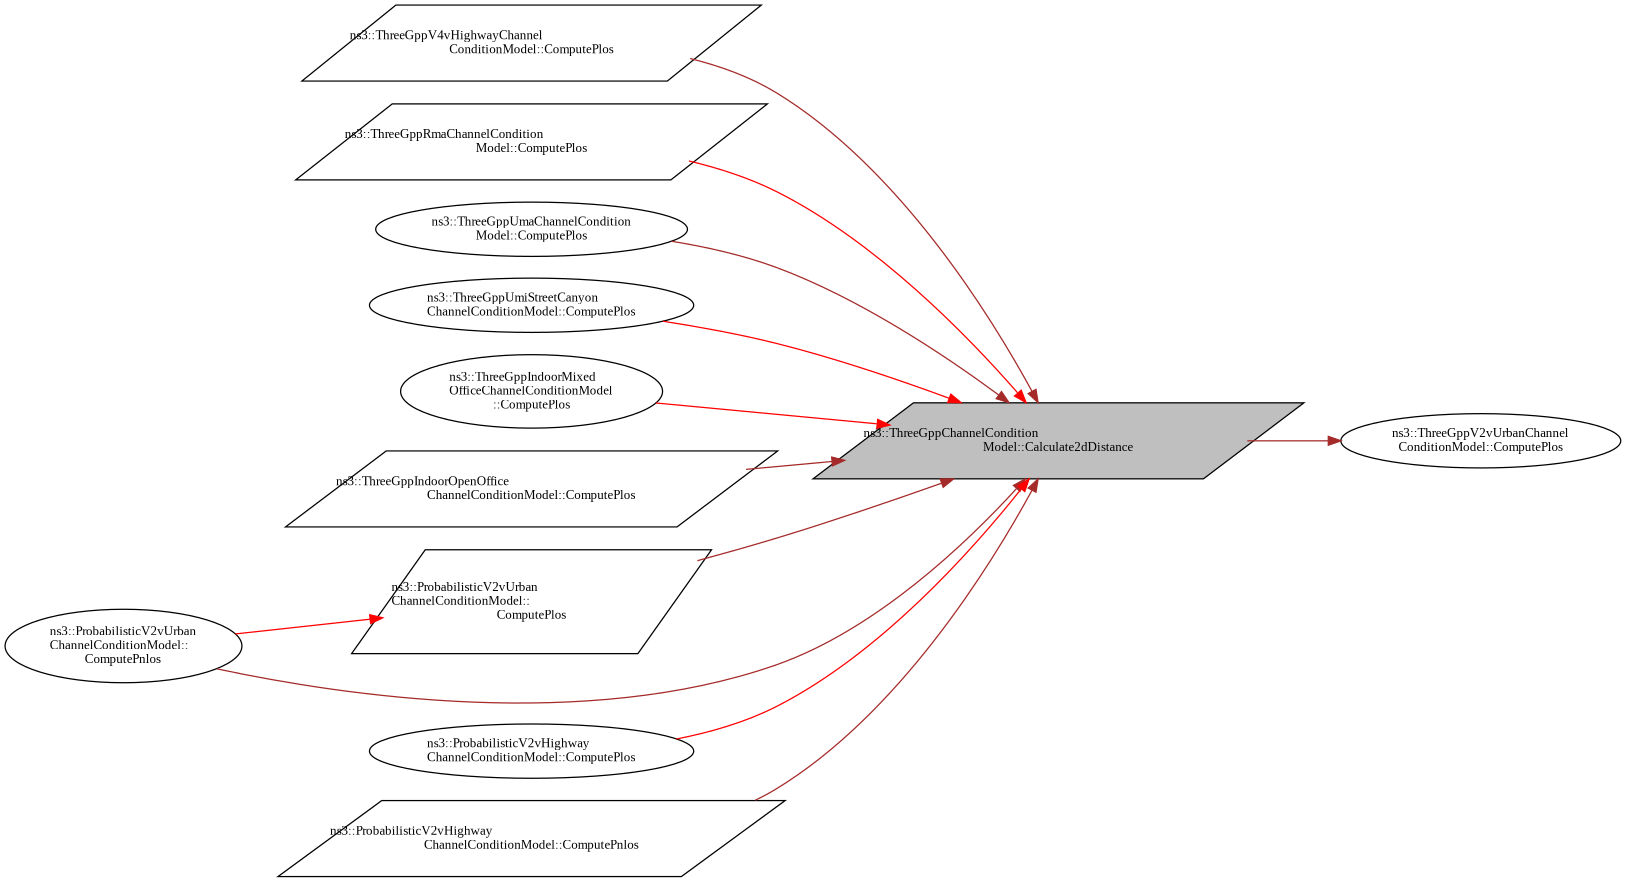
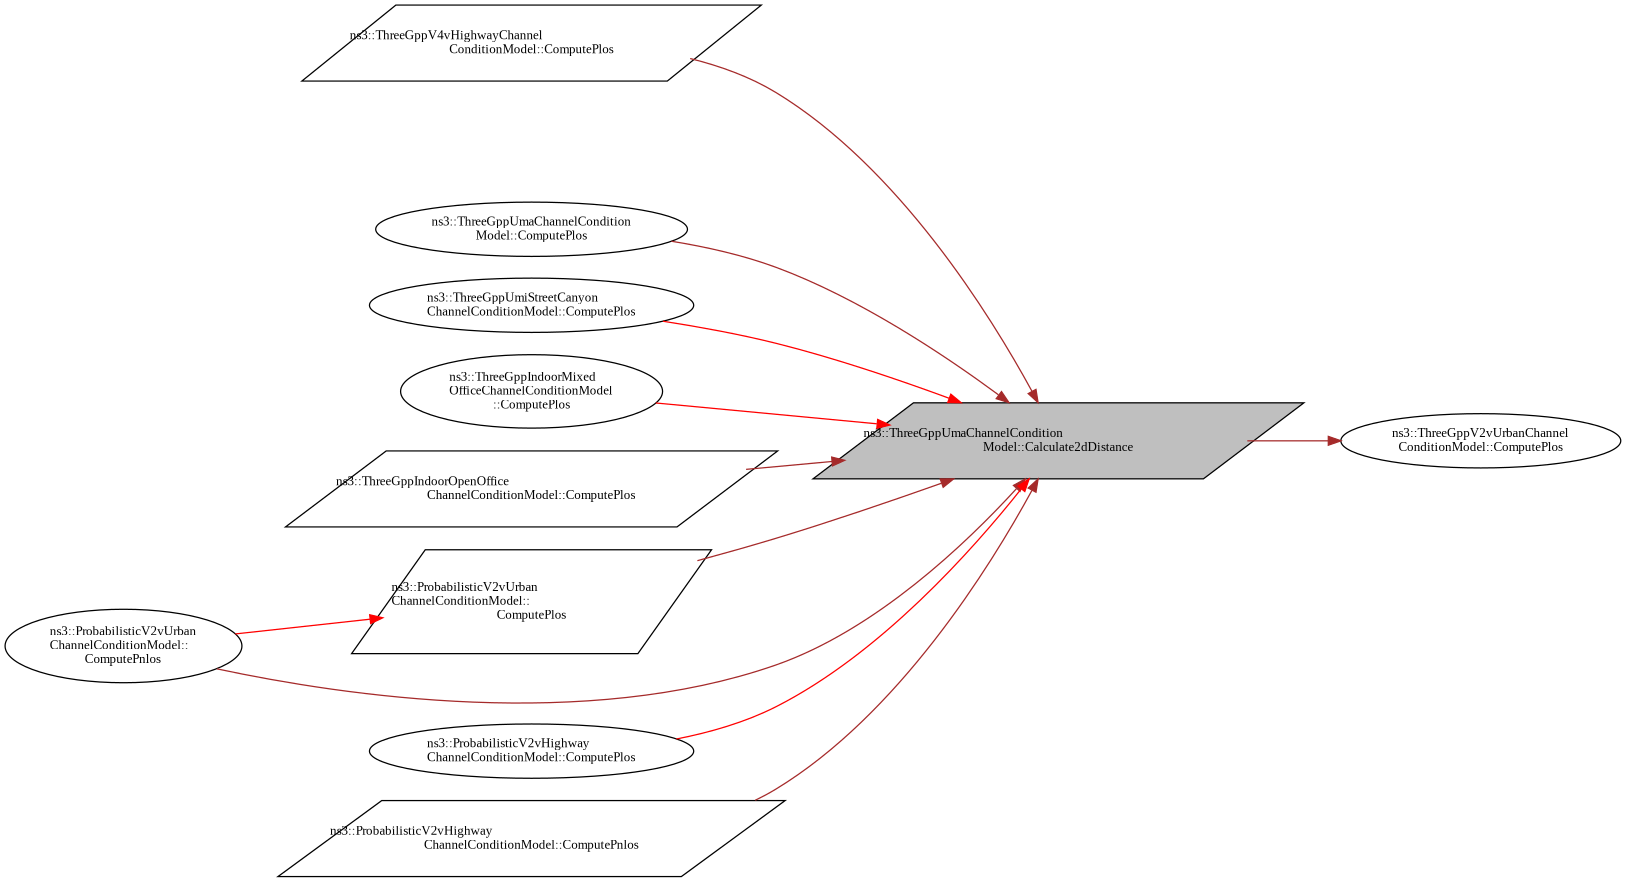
node "ns3::ThreeGppRmaChannelCondition Model::ComputePlos": removed
node "ns3::ThreeGppChannelCondition Model::Calculate2dDistance": label "ns3::ThreeGppChannelCondition Model::Calculate2dDistance" -> "ns3::ThreeGppUmaChannelCondition Model::Calculate2dDistance"
